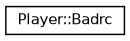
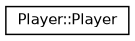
node "Player::Badrc": label "Player::Badrc" -> "Player::Player"
